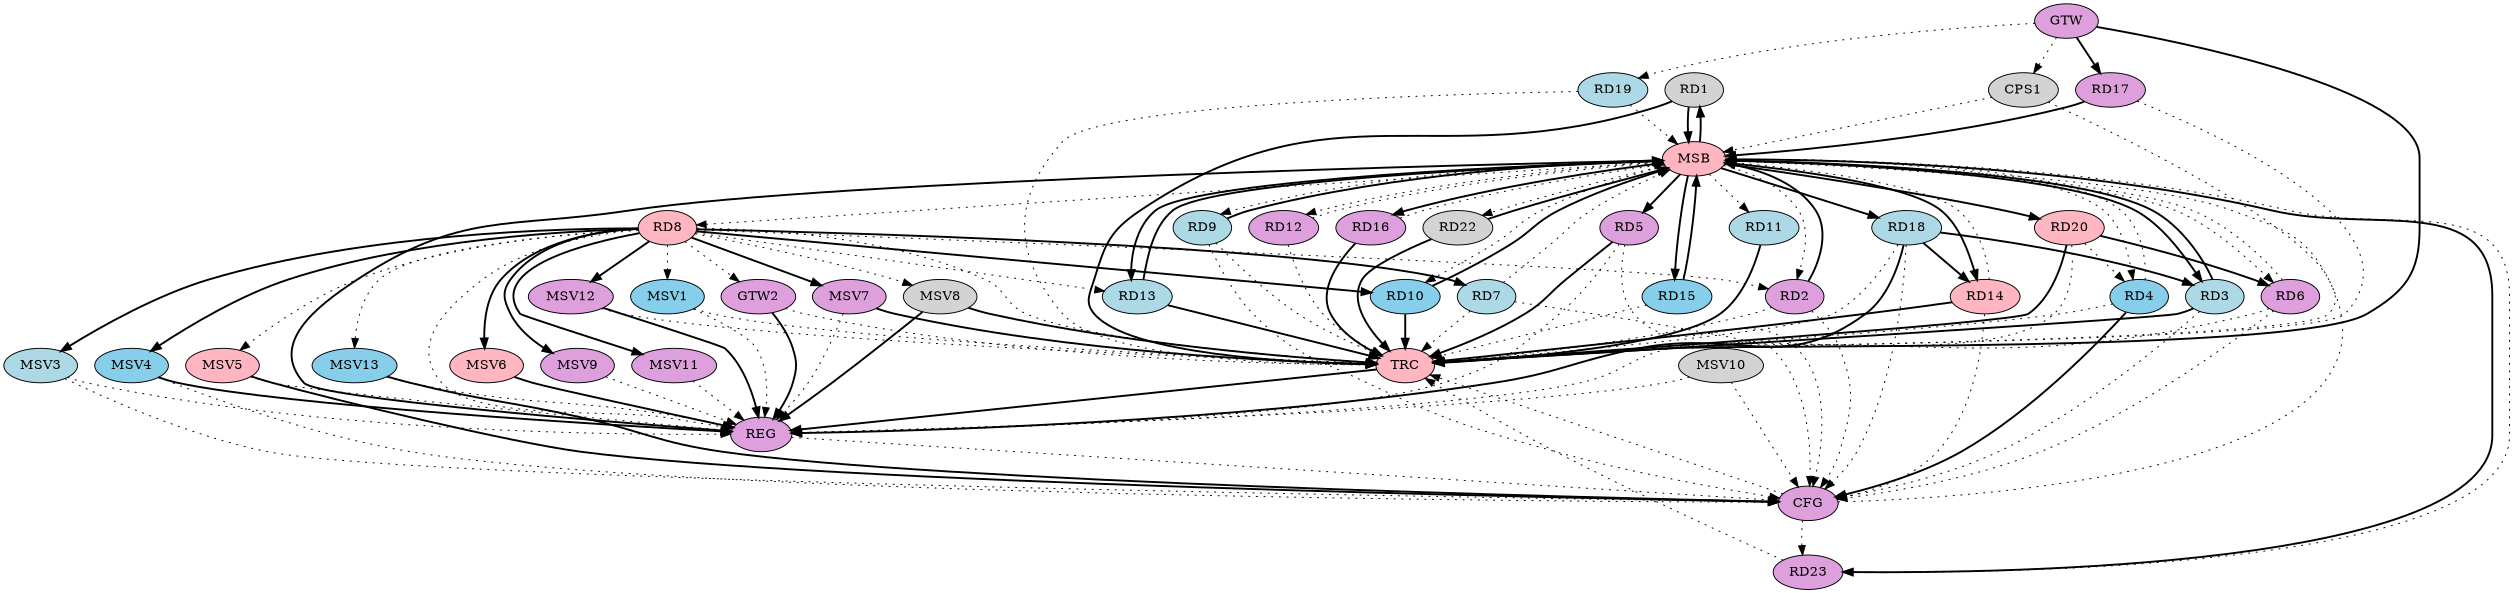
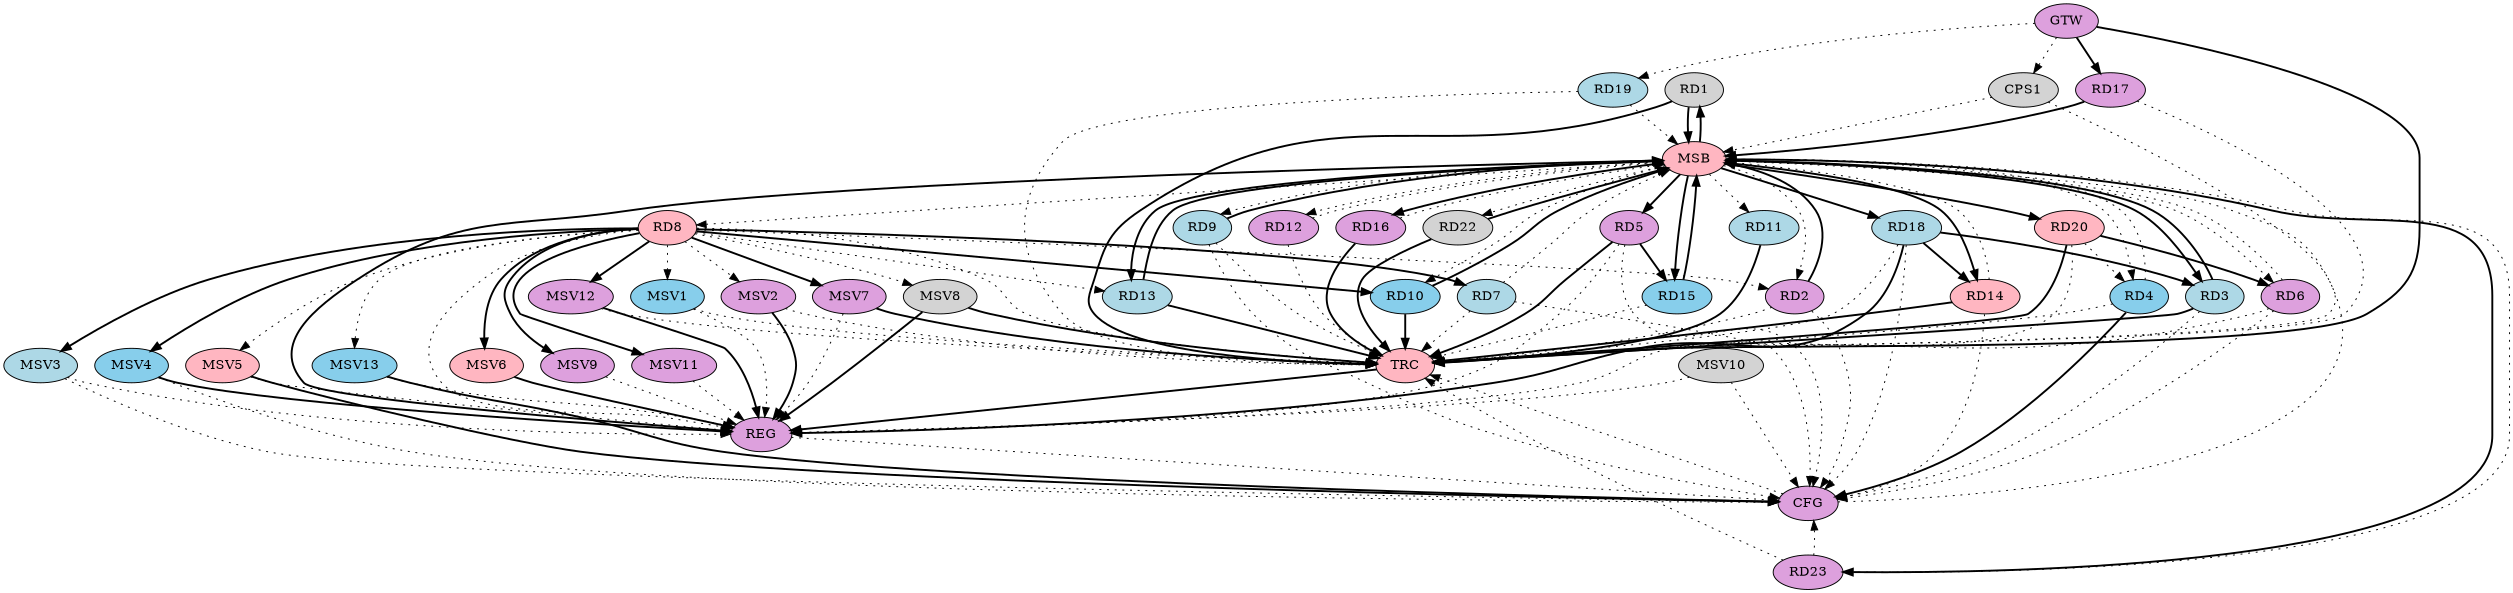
edge "RD5" -> "RD15": added
node "GTW2": label "GTW2" -> "MSV2"
edge "CFG" -> "RD23": reversed
